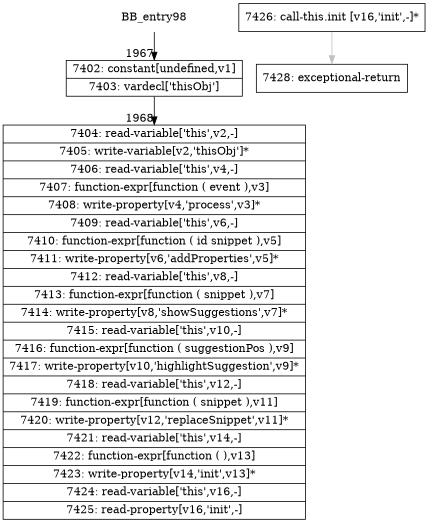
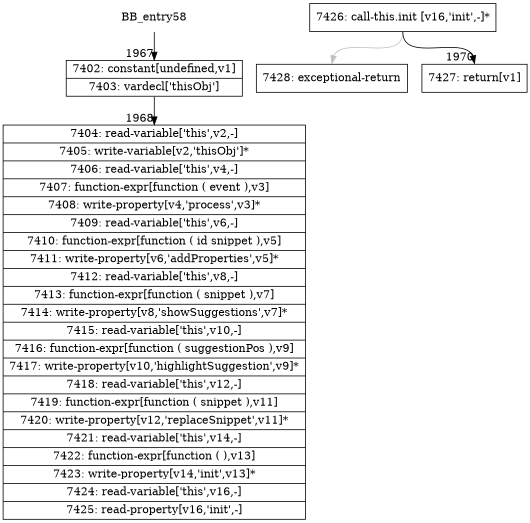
node "BB_entry98": label "BB_entry98" -> "BB_entry58"
node "7427: return[v1]": added
